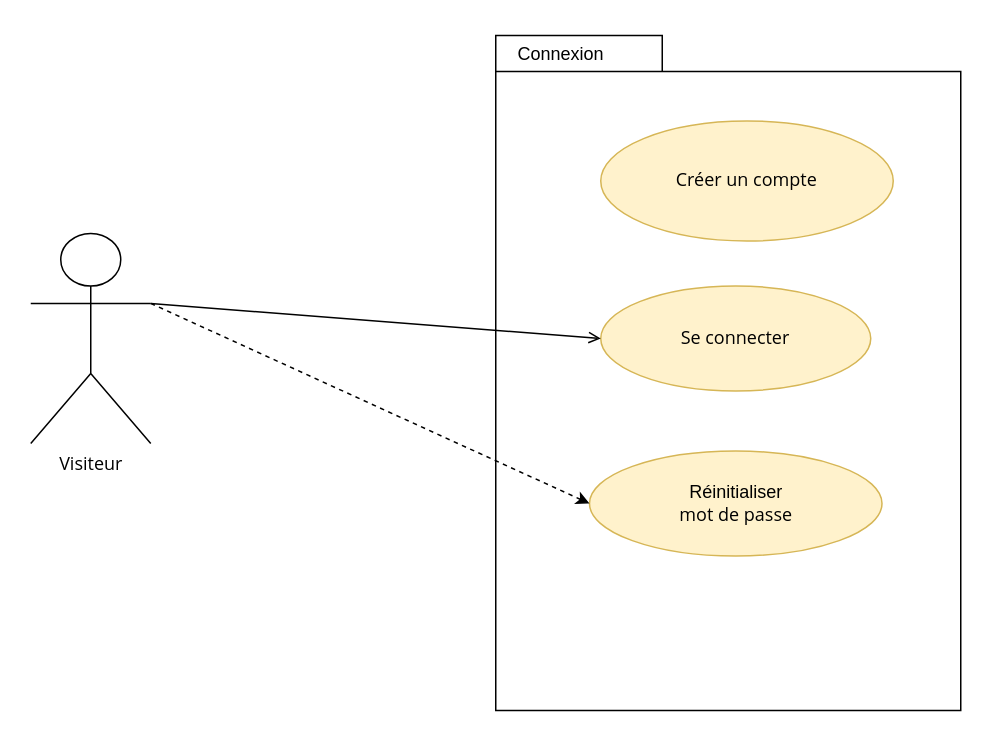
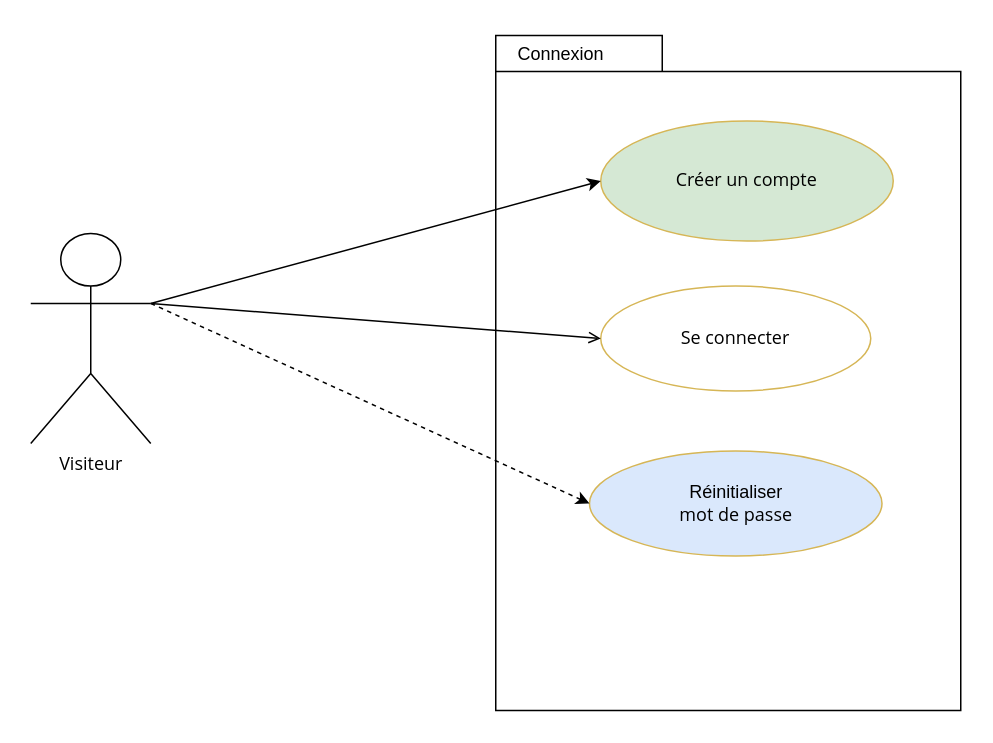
node "Créer un compte": fillcolor #fff2cc -> #d5e8d4
edge "Visiteur" -> "Créer un compte": added
node "Se connecter": fillcolor #fff2cc -> #ffffff
node "Réinitialiser mot de passe": fillcolor #fff2cc -> #dae8fc
